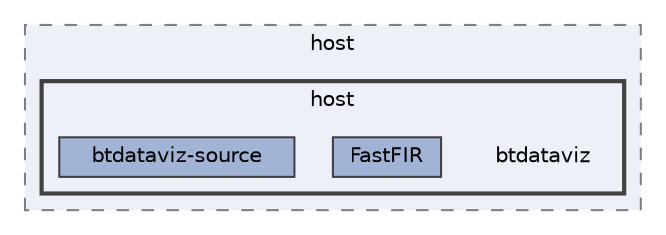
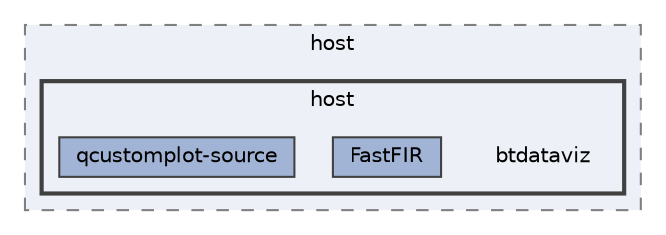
node "btdataviz-source": label "btdataviz-source" -> "qcustomplot-source"
